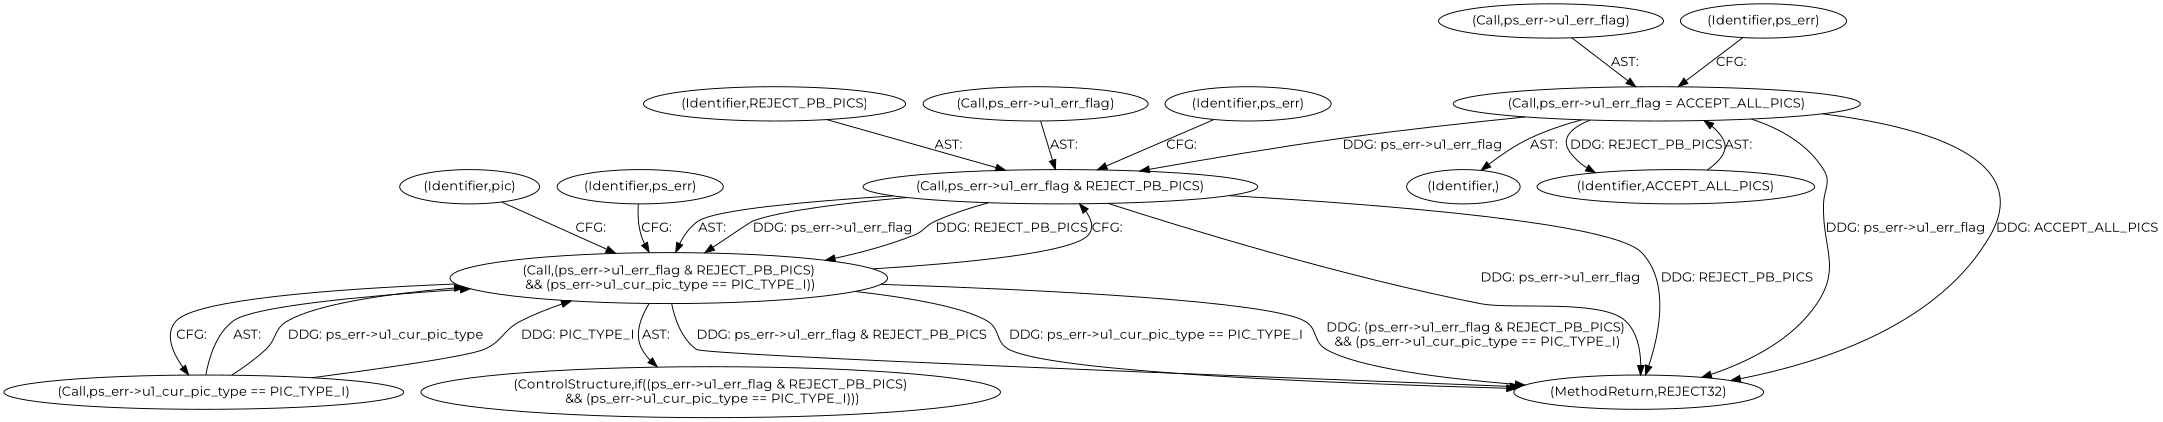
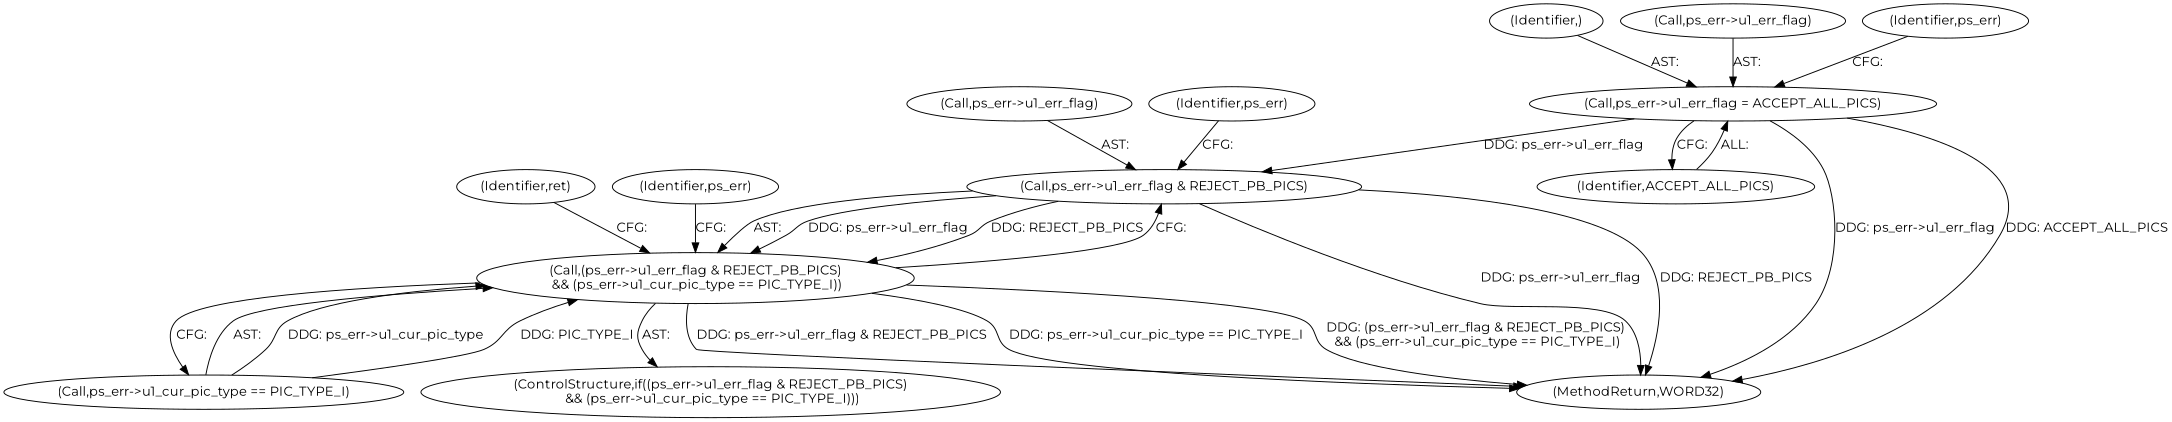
node "(Identifier,REJECT_PB_PICS)": removed
edge "(Call,ps_err->u1_err_flag = ACCEPT_ALL_PICS)" -> "(Identifier,)": reversed
edge "(Call,ps_err->u1_err_flag = ACCEPT_ALL_PICS)" -> "(Identifier,ACCEPT_ALL_PICS)": label "DDG: REJECT_PB_PICS" -> "CFG: "
edge "(Identifier,ACCEPT_ALL_PICS)" -> "(Call,ps_err->u1_err_flag = ACCEPT_ALL_PICS)": label "AST: " -> "ALL: "
node "(Identifier,pic)": label "(Identifier,pic)" -> "(Identifier,ret)"
node "(MethodReturn,REJECT32)": label "(MethodReturn,REJECT32)" -> "(MethodReturn,WORD32)"
